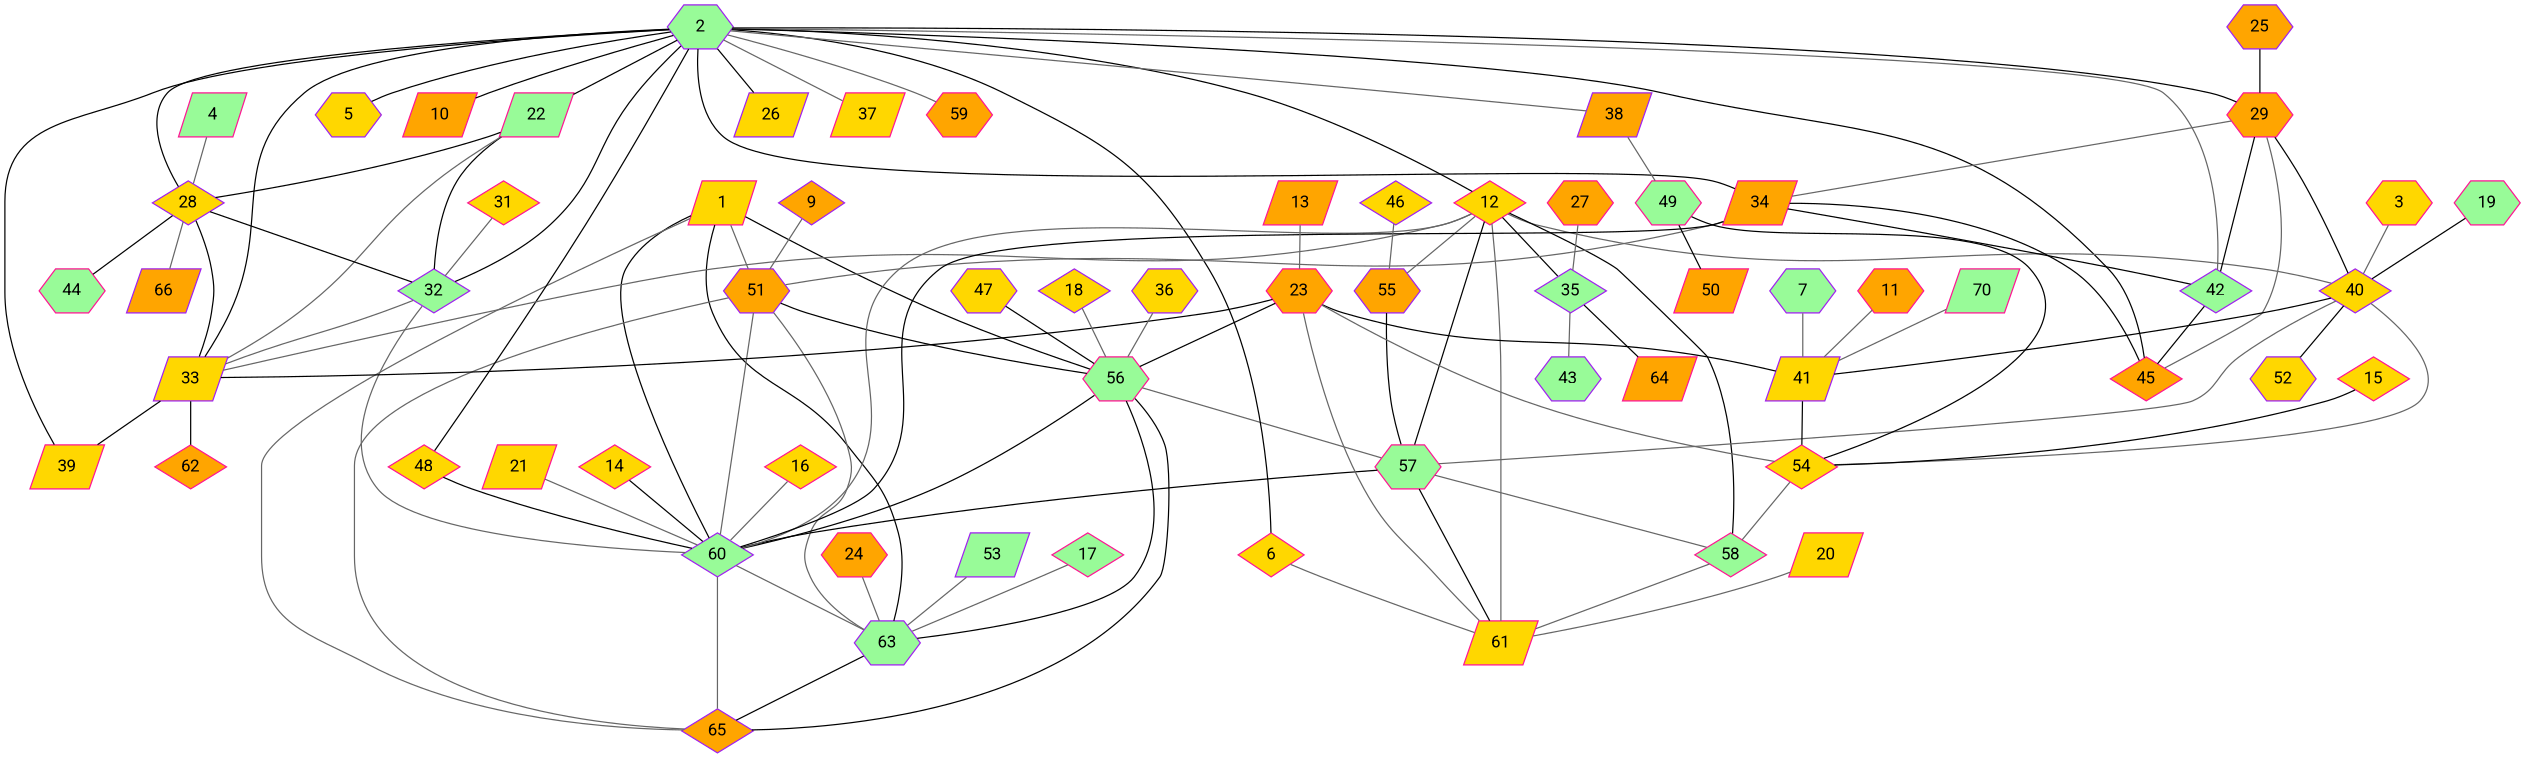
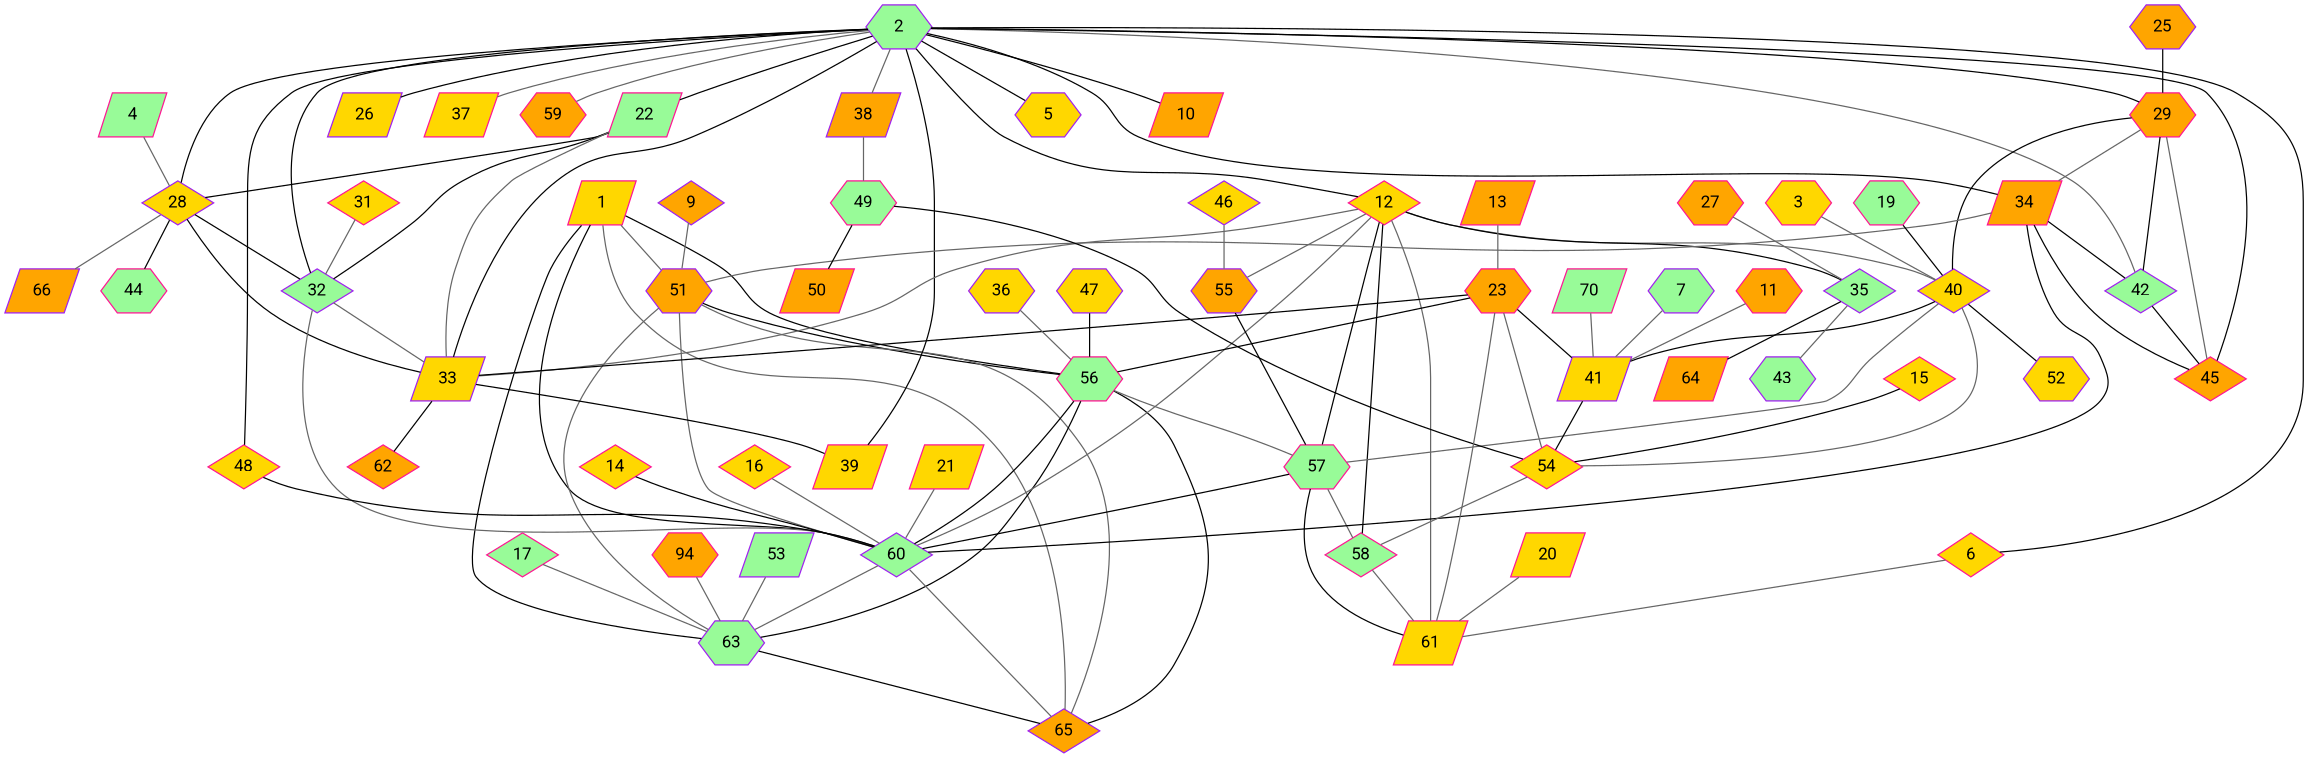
node "18": removed
node "24": label "24" -> "94"
